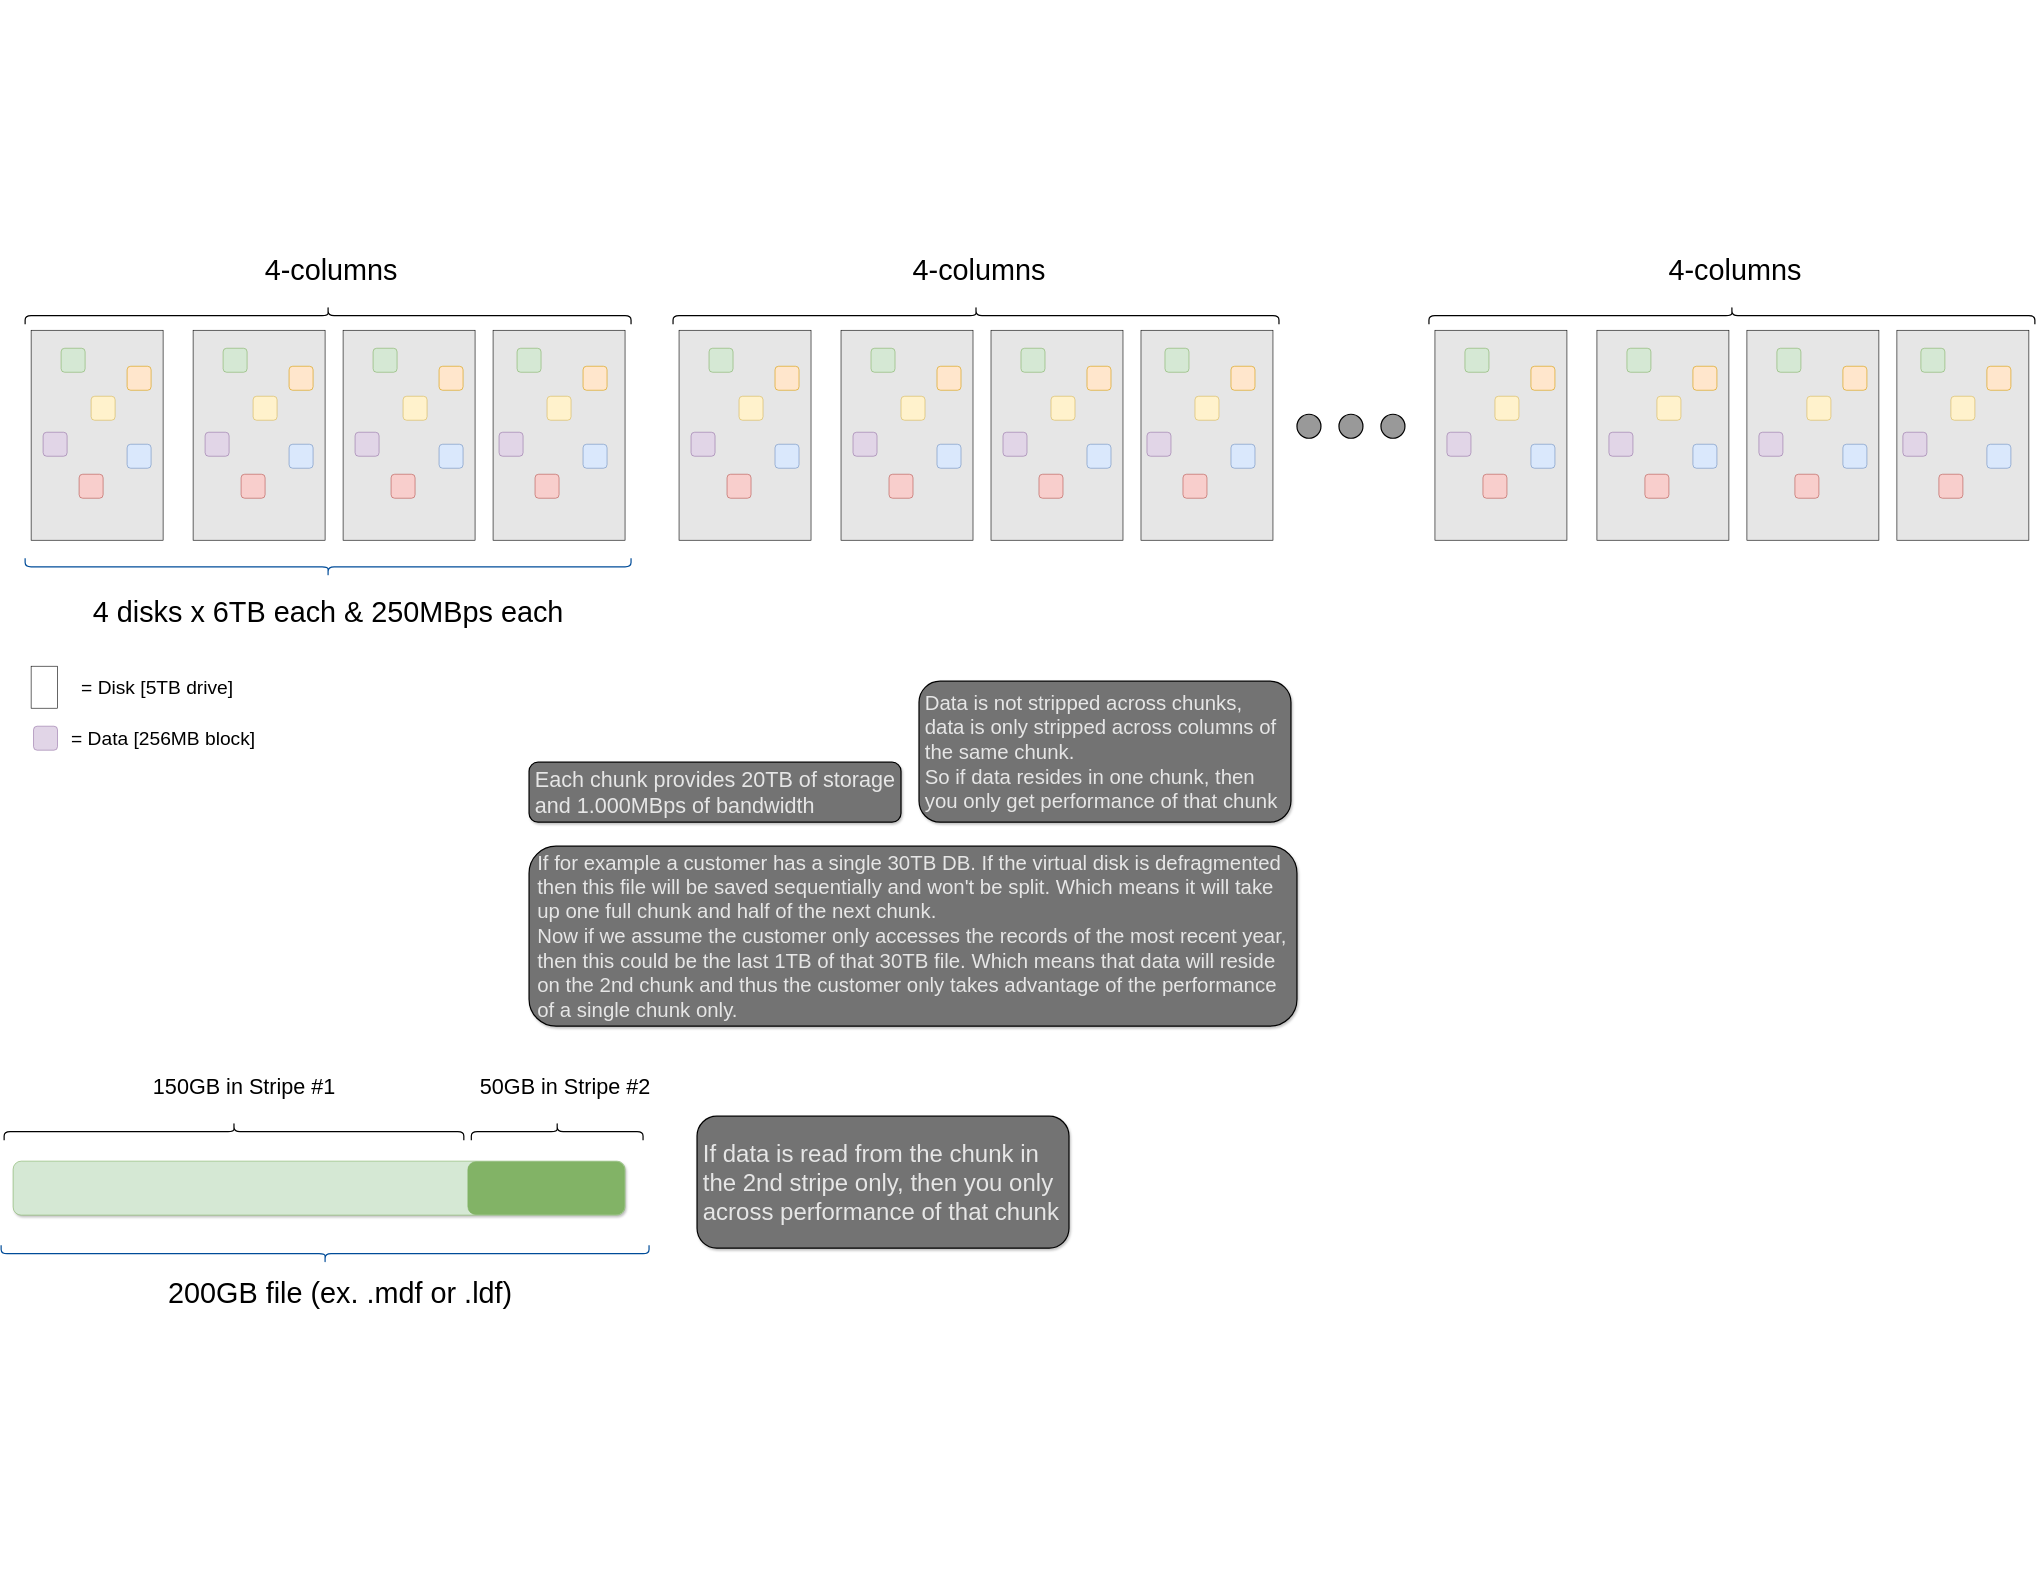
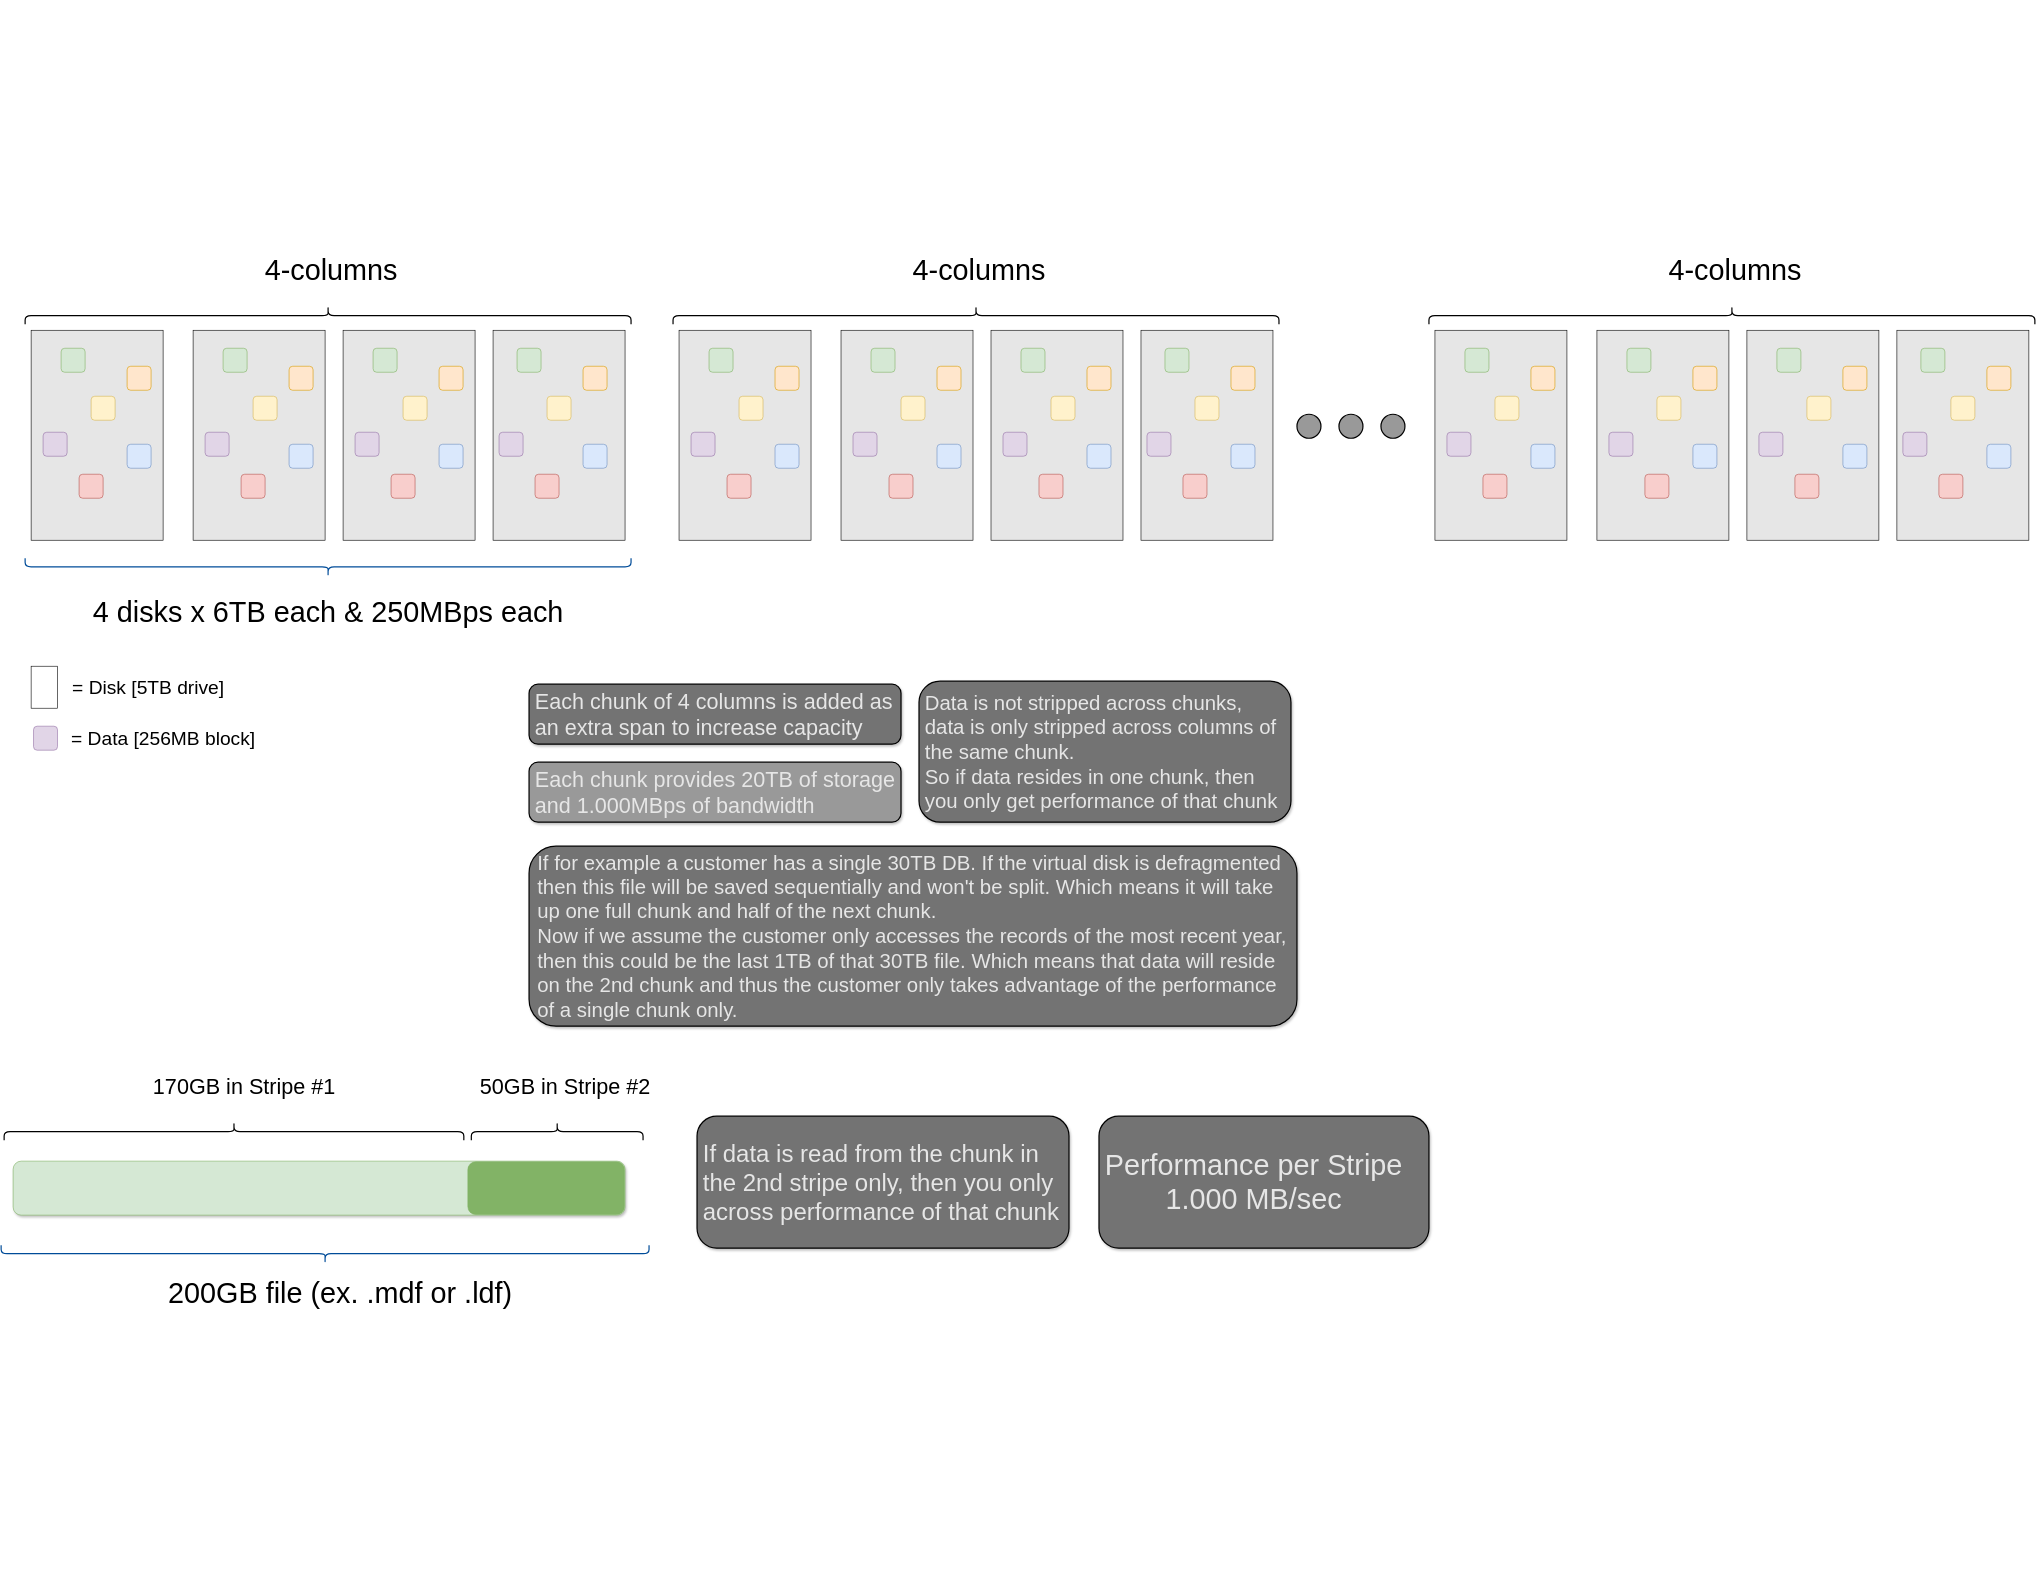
node "= Disk [5TB drive]": moved (157, 687) -> (148, 687)
node "Each chunk of 4 columns is added asan extra span to increase capacity": added
node "Each chunk provides 20TB of storage and 1.000MBps of bandwidth": fillcolor #737373 -> #999999
node "150GB in Stripe #1": label "150GB in Stripe #1" -> "170GB in Stripe #1"
node "Performance per Stripe 1.000 MB/sec": added
